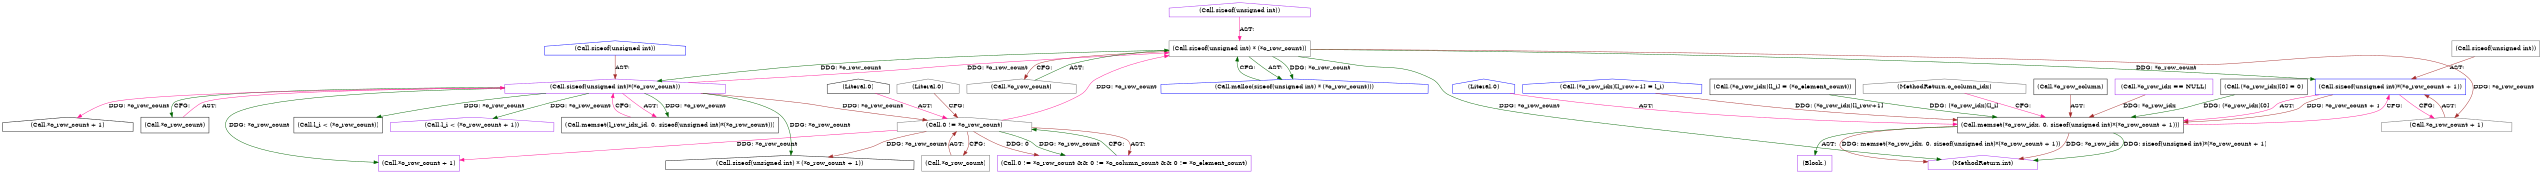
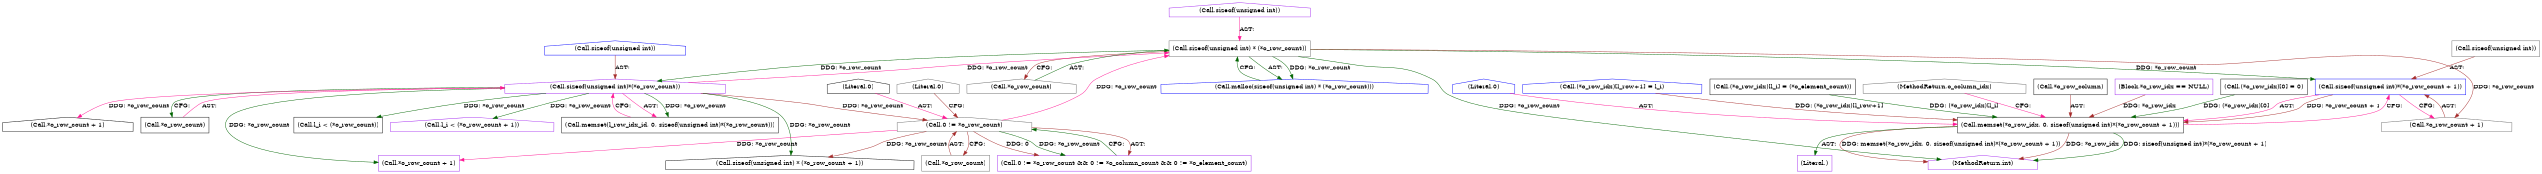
node "(Call,*o_row_idx == NULL)": label "(Call,*o_row_idx == NULL)" -> "(Block,*o_row_idx == NULL)"
node "(Block,)": label "(Block,)" -> "(Literal,)"
